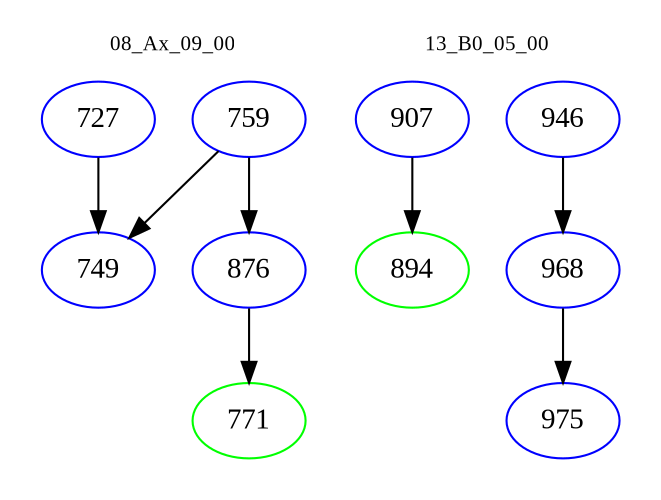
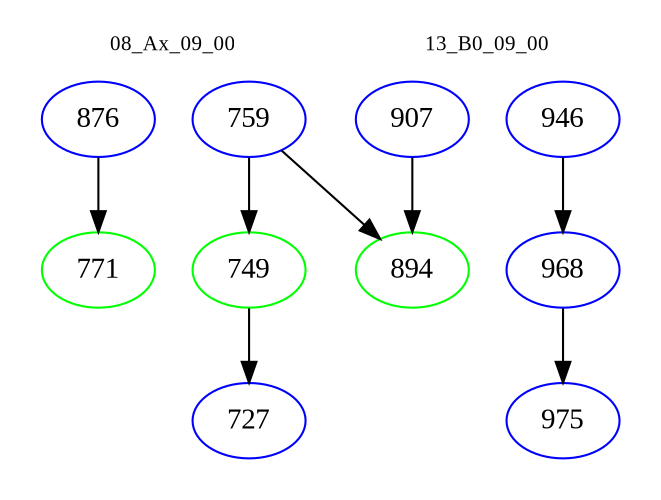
cluster "13_B0_05_00": label "13_B0_05_00" -> "13_B0_09_00"
edge "727" -> "749": reversed
edge "759" -> "876": now "759" -> "894"
node "749": color blue -> green
